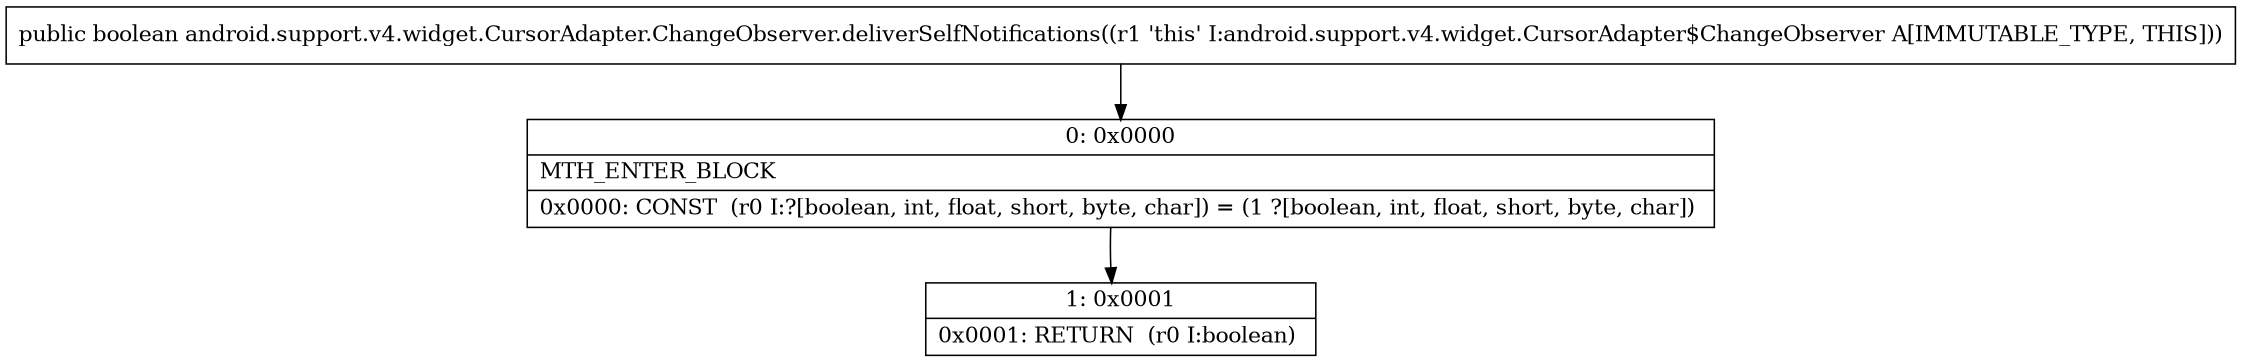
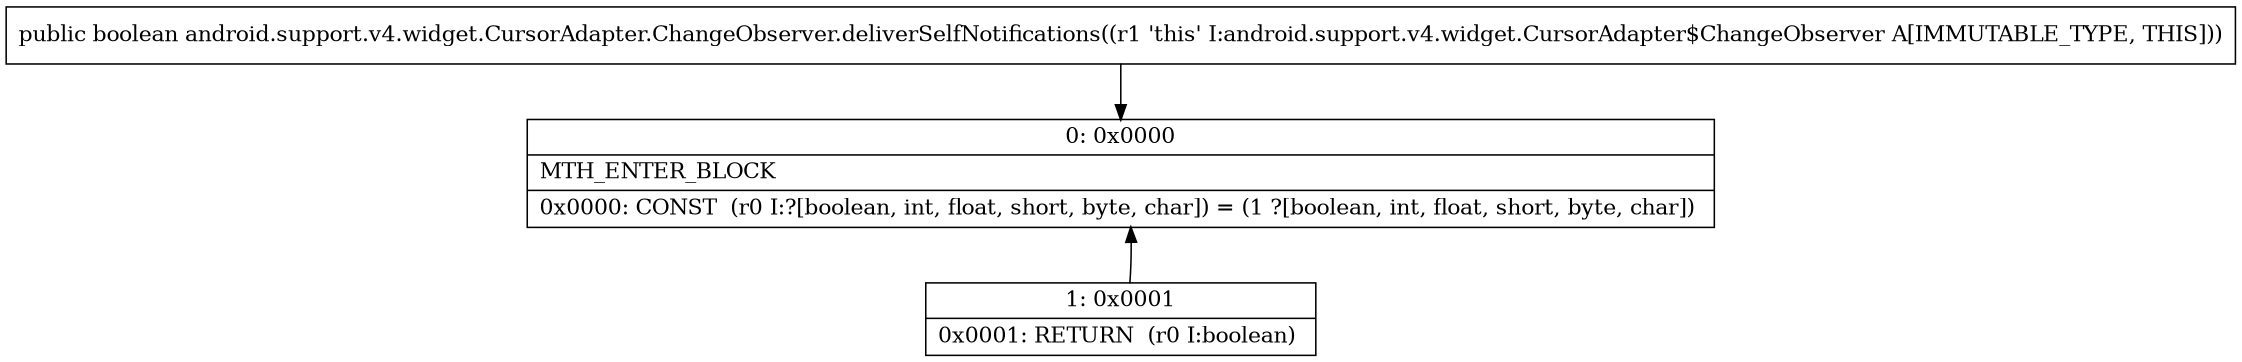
edge "0: 0x0000" -> "1: 0x0001": reversed
